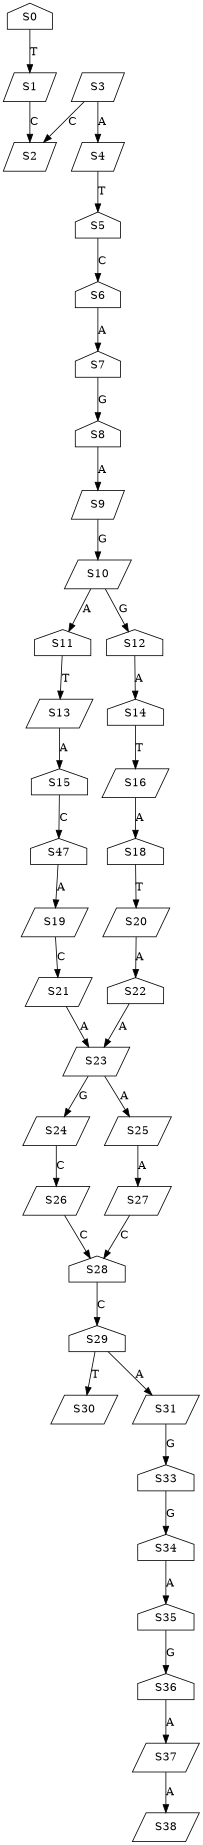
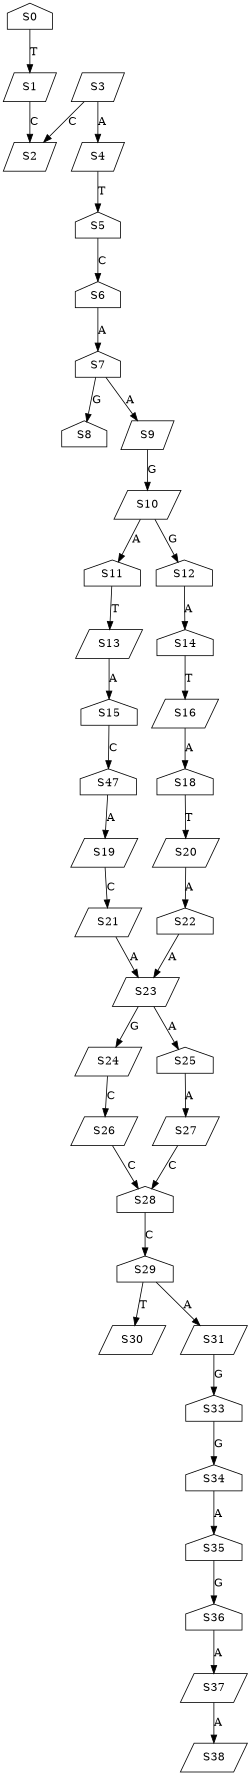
edge "S8" -> "S9": now "S7" -> "S9"
node "S25": shape parallelogram -> house
